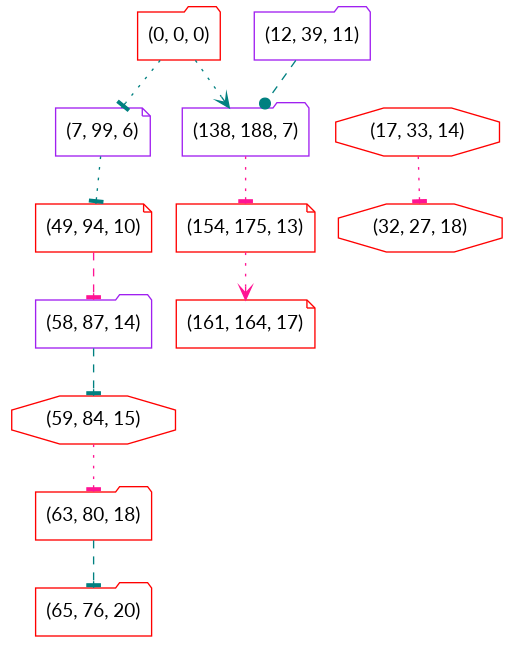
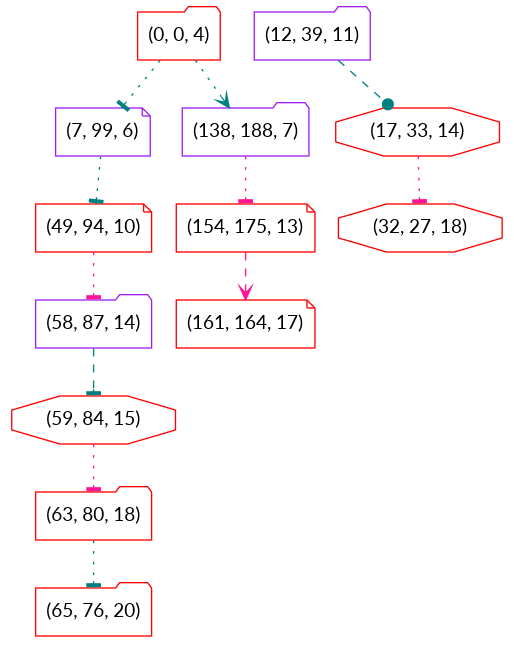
node "(0, 0, 0)": label "(0, 0, 0)" -> "(0, 0, 4)"
edge "(12, 39, 11)" -> "(138, 188, 7)": now "(12, 39, 11)" -> "(17, 33, 14)"
edge "(154, 175, 13)" -> "(161, 164, 17)": style dotted -> dashed
edge "(49, 94, 10)" -> "(58, 87, 14)": style dashed -> dotted
edge "(63, 80, 18)" -> "(65, 76, 20)": style dashed -> dotted
